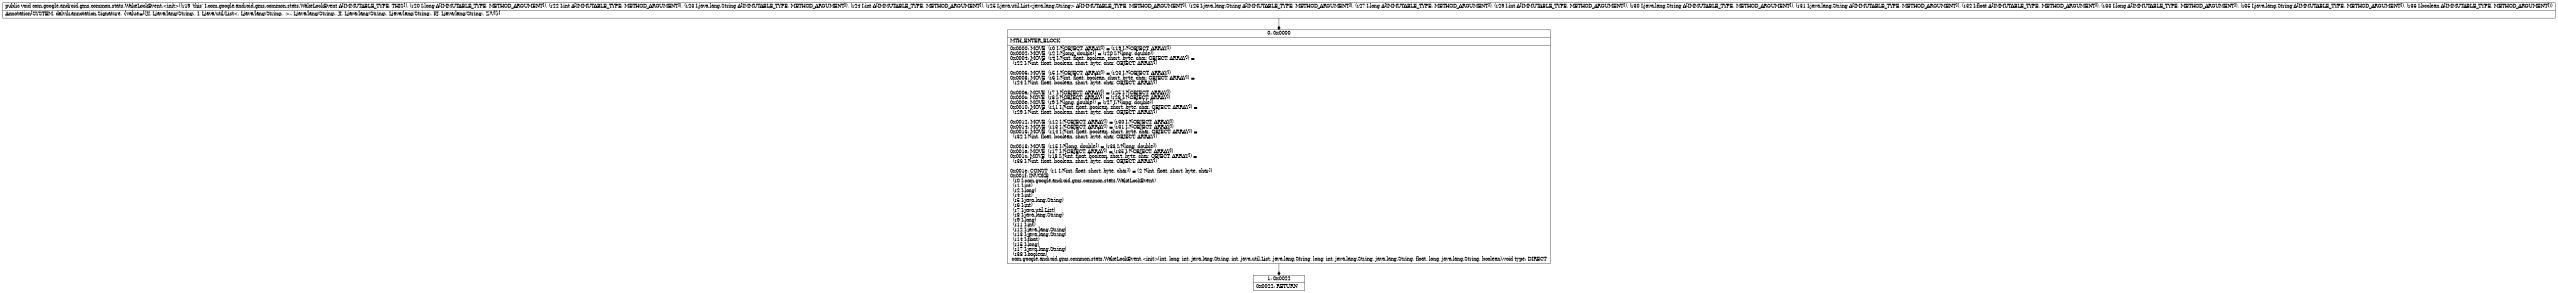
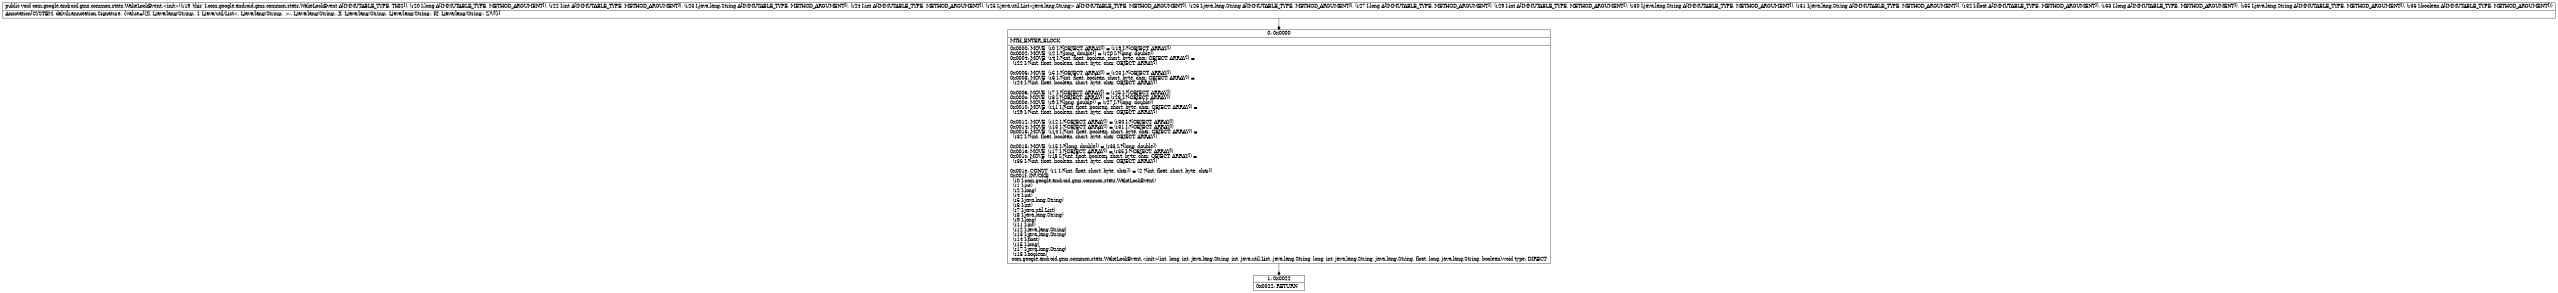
node "0: 0x0000": text "(r38 I:boolean)" -> "(r18 I:boolean)"
